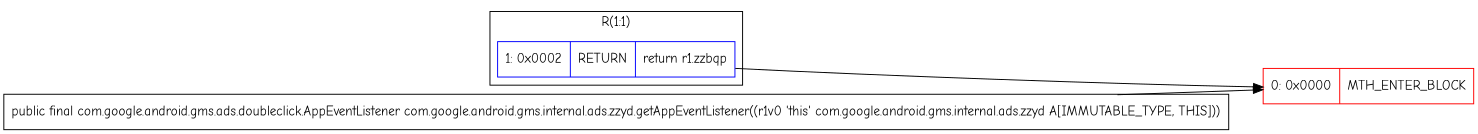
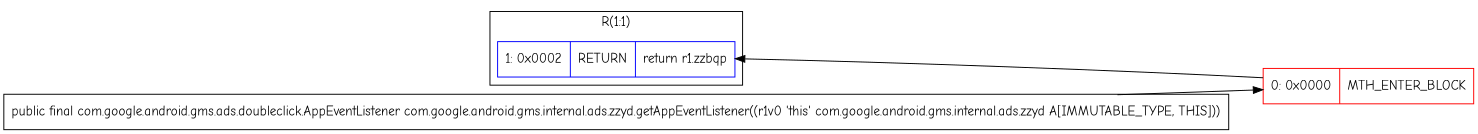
edge "1: 0x0002" -> "0: 0x0000": reversed
